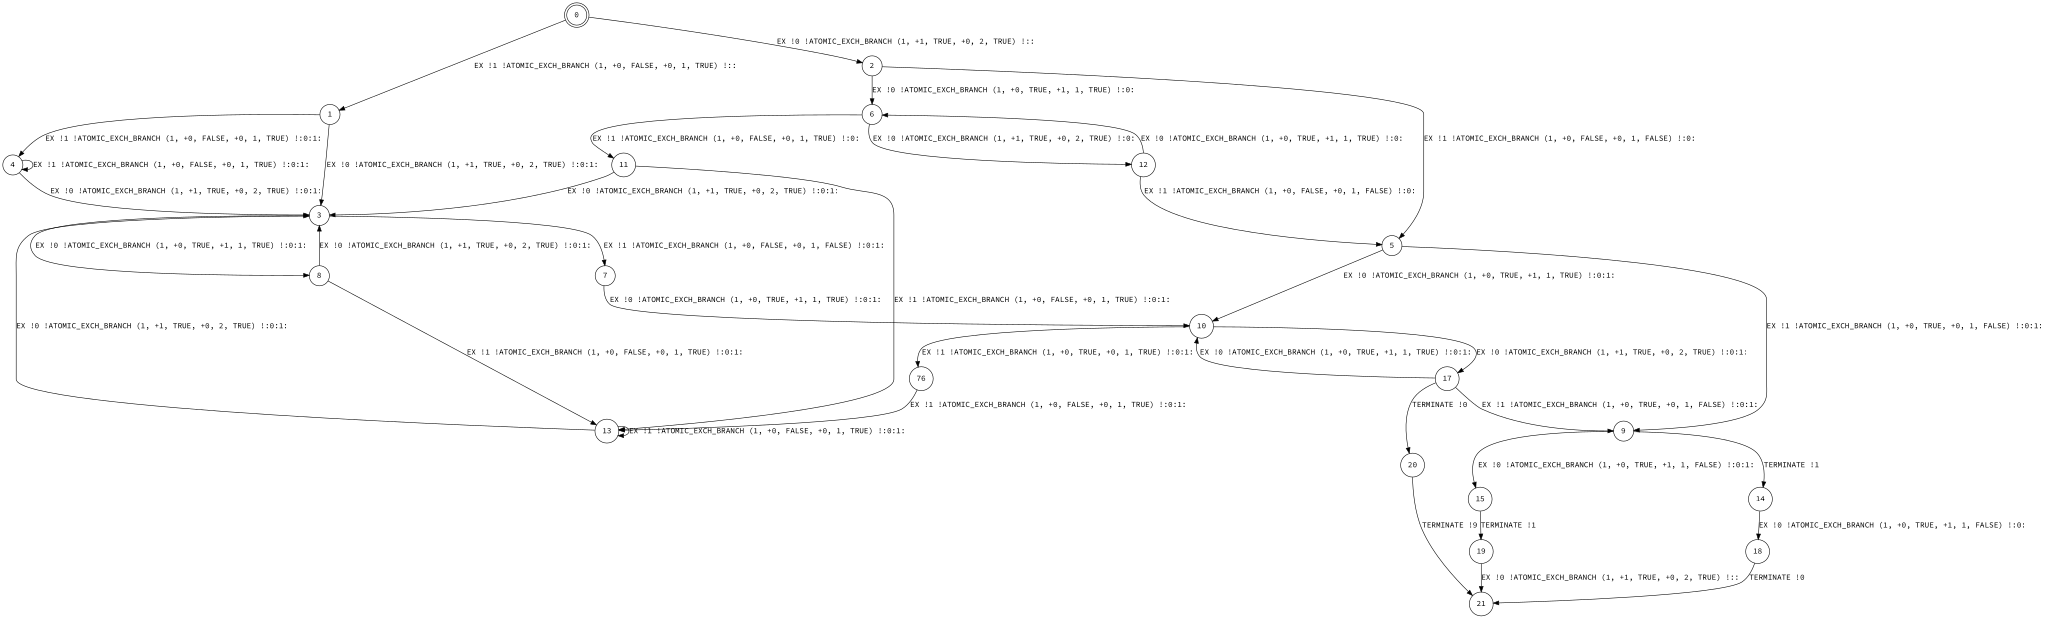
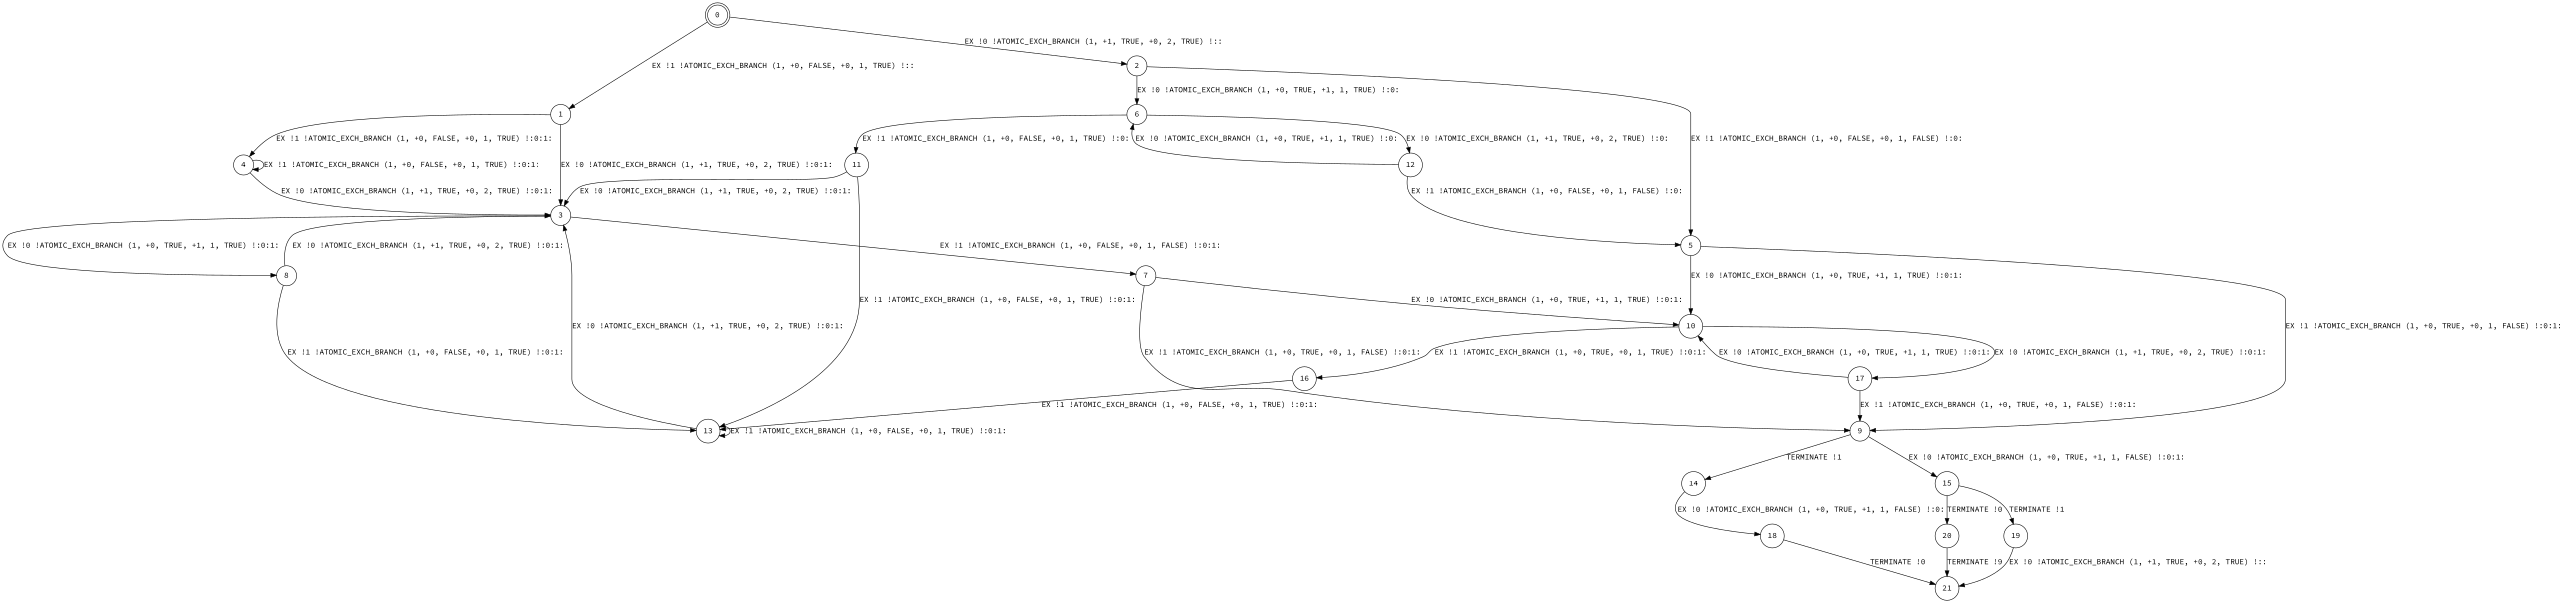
node "76": label "76" -> "16"
edge "17" -> "20": now "15" -> "20"
edge "7" -> "9": added, label "EX !1 !ATOMIC_EXCH_BRANCH (1, +0, TRUE, +0, 1, FALSE) !:0:1:"
